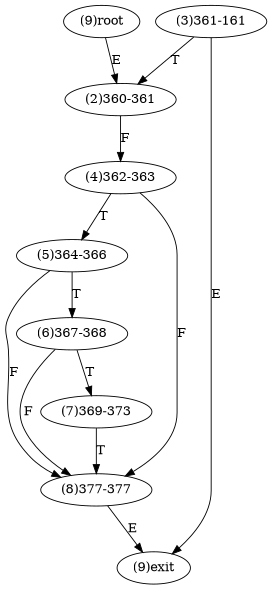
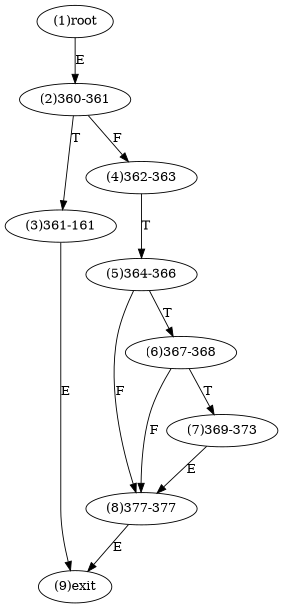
node "(9)root": label "(9)root" -> "(1)root"
edge "(3)361-161" -> "(2)360-361": reversed
edge "(4)362-363" -> "(8)377-377": removed, label "F"
edge "(7)369-373" -> "(8)377-377": label "T" -> "E"
